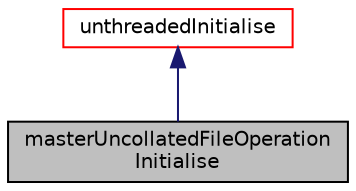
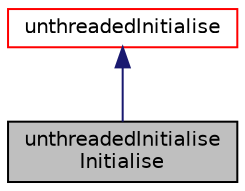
node "masterUncollatedFileOperation Initialise": label "masterUncollatedFileOperation Initialise" -> "unthreadedInitialise Initialise"
